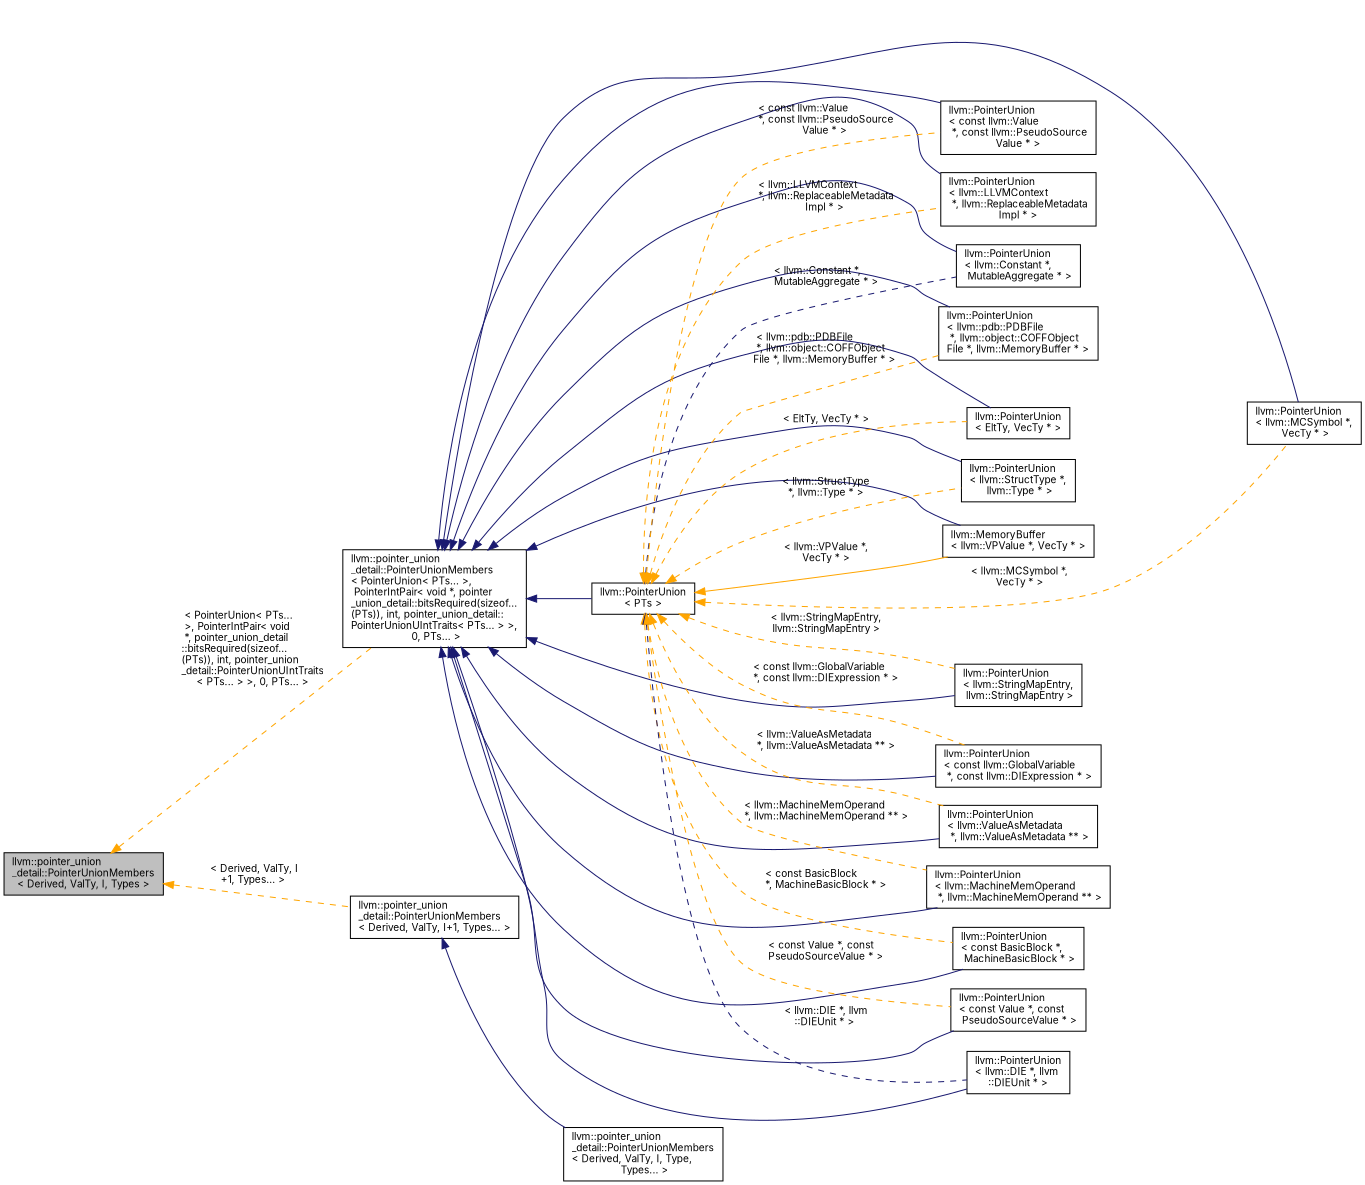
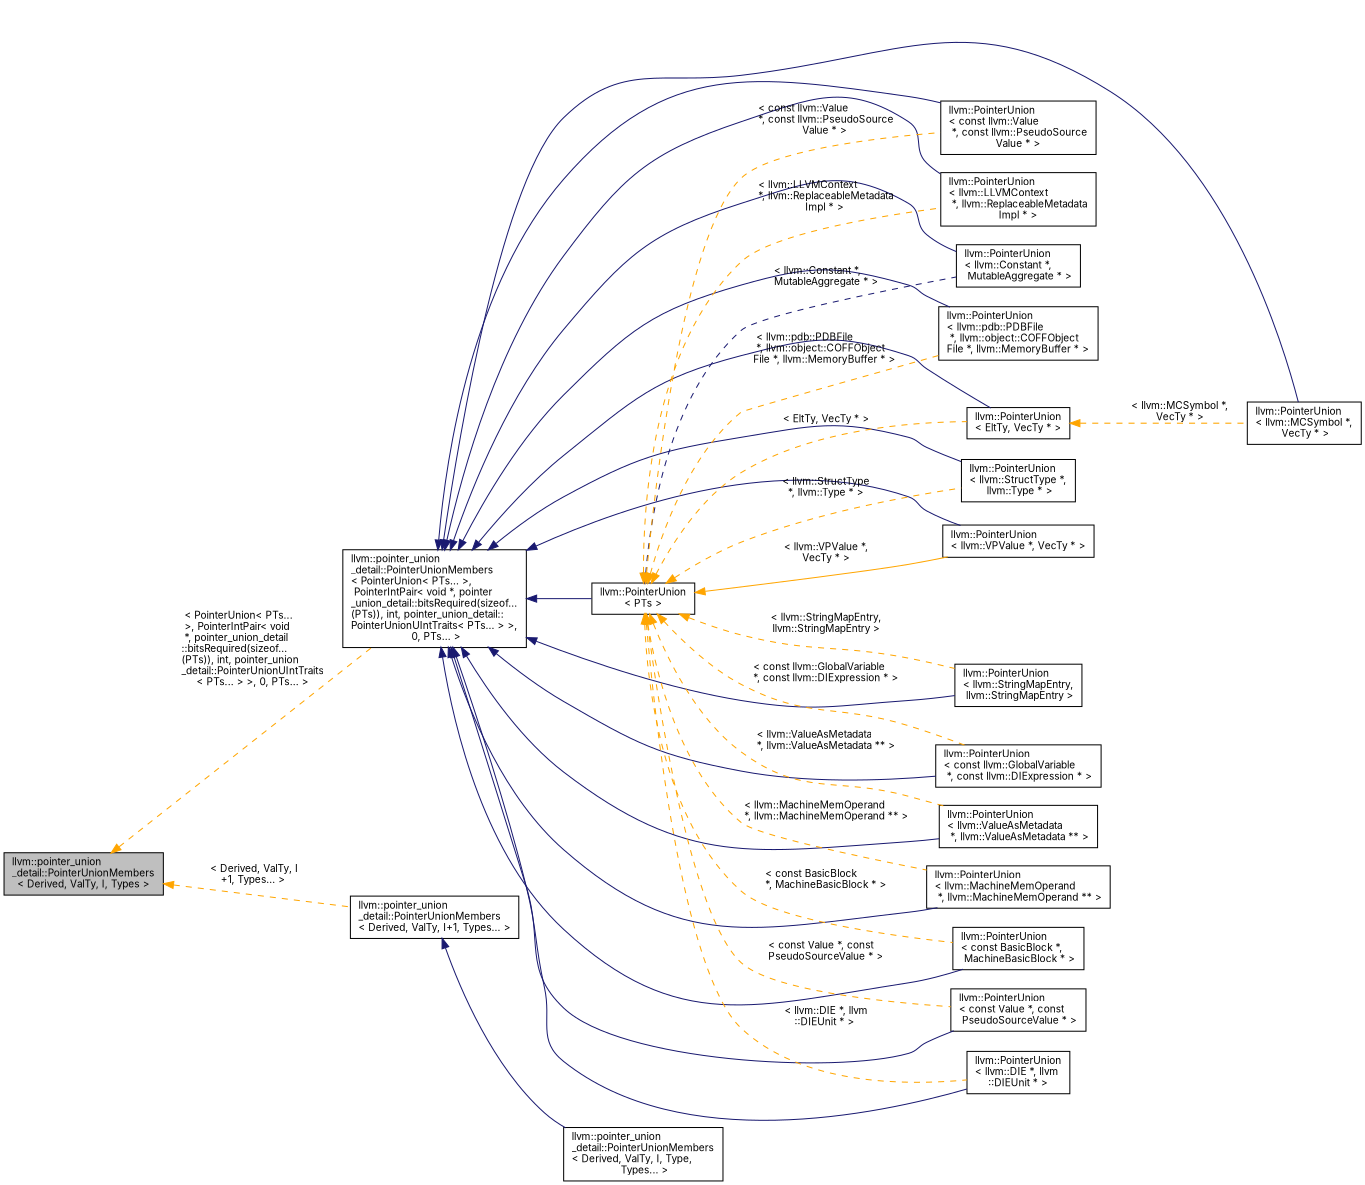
node "llvm::MemoryBuffer < llvm::VPValue *, VecTy * >": label "llvm::MemoryBuffer < llvm::VPValue *, VecTy * >" -> "llvm::PointerUnion < llvm::VPValue *, VecTy * >"
edge "llvm::PointerUnion < llvm::MCSymbol *, VecTy * >" -> "llvm::PointerUnion < PTs >": now "llvm::PointerUnion < llvm::MCSymbol *, VecTy * >" -> "llvm::PointerUnion < EltTy, VecTy * >"
edge "llvm::PointerUnion < llvm::DIE *, llvm ::DIEUnit * >" -> "llvm::PointerUnion < PTs >": color midnightblue -> orange
